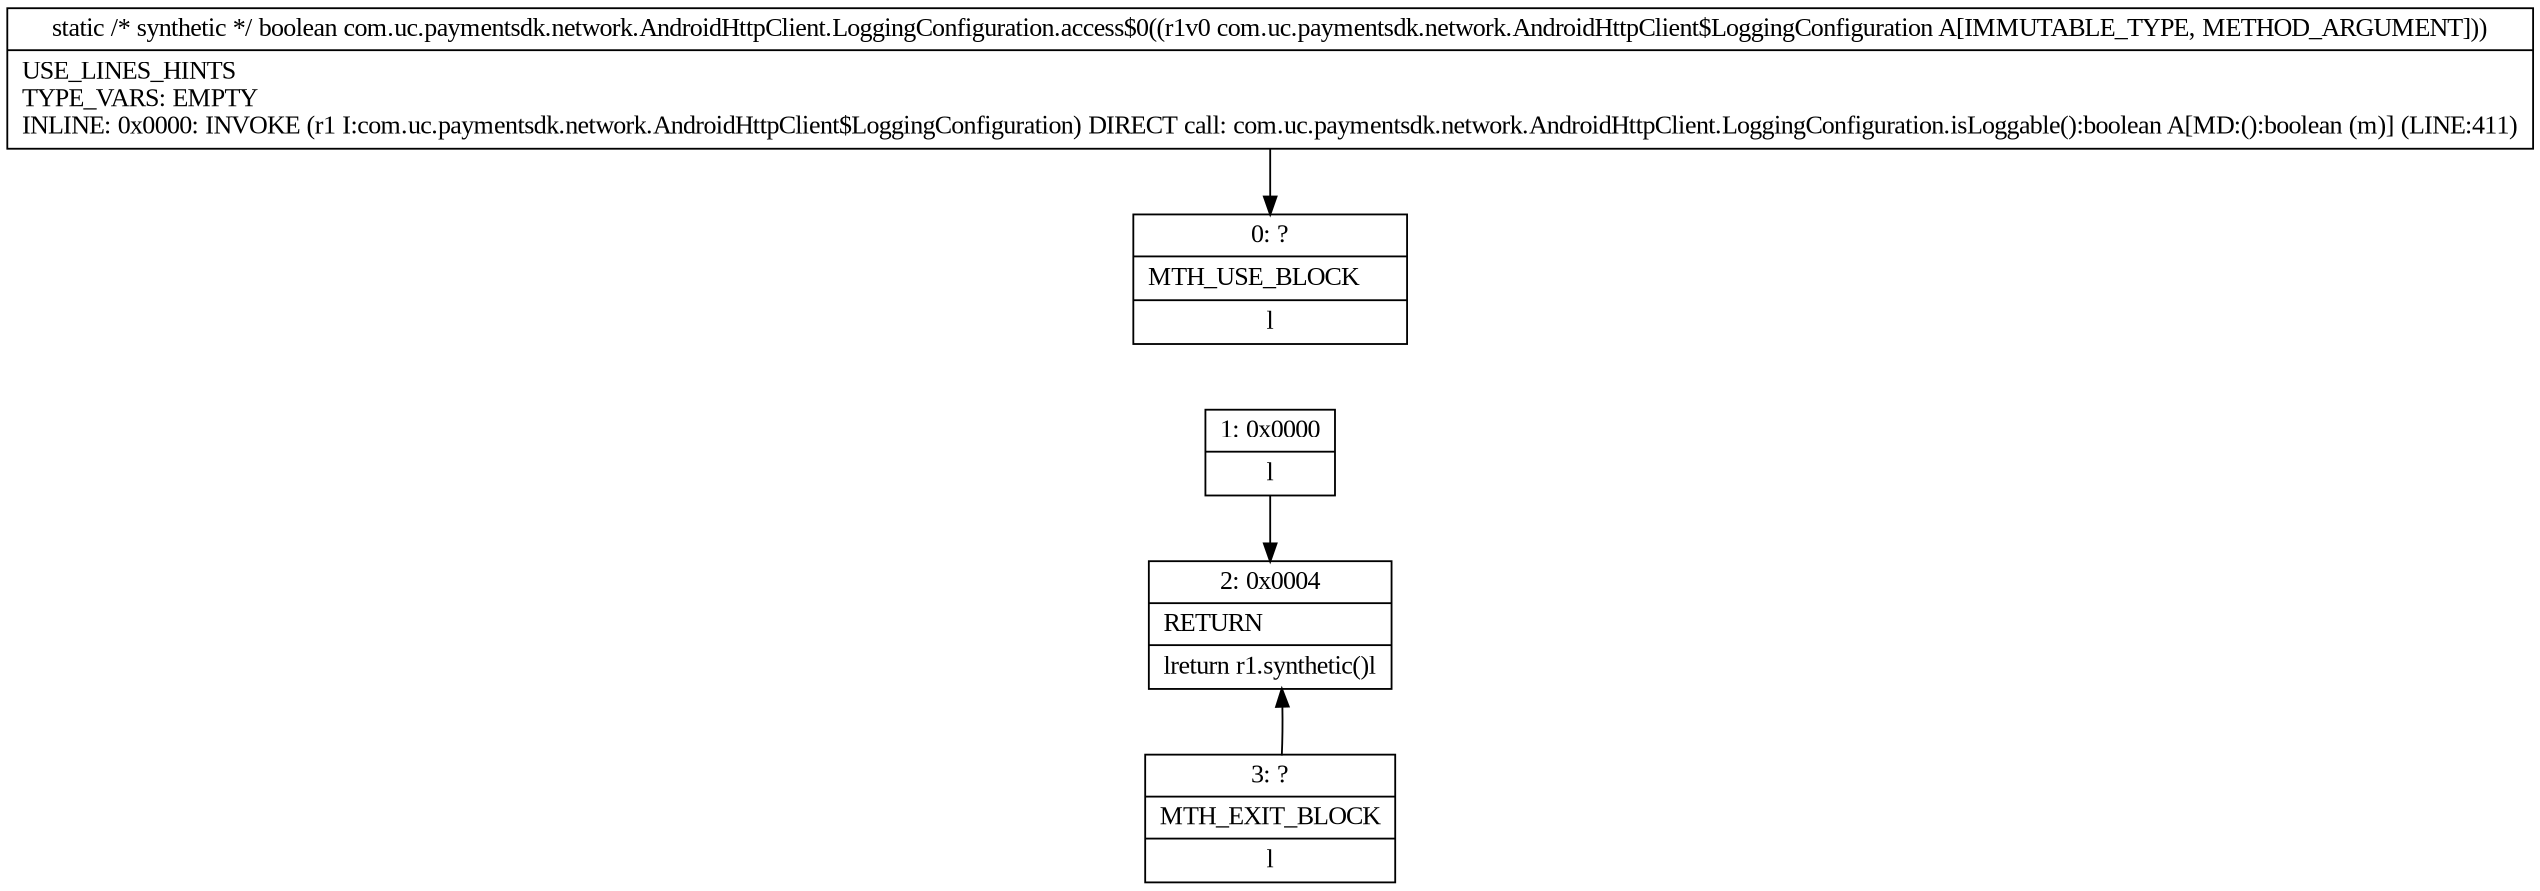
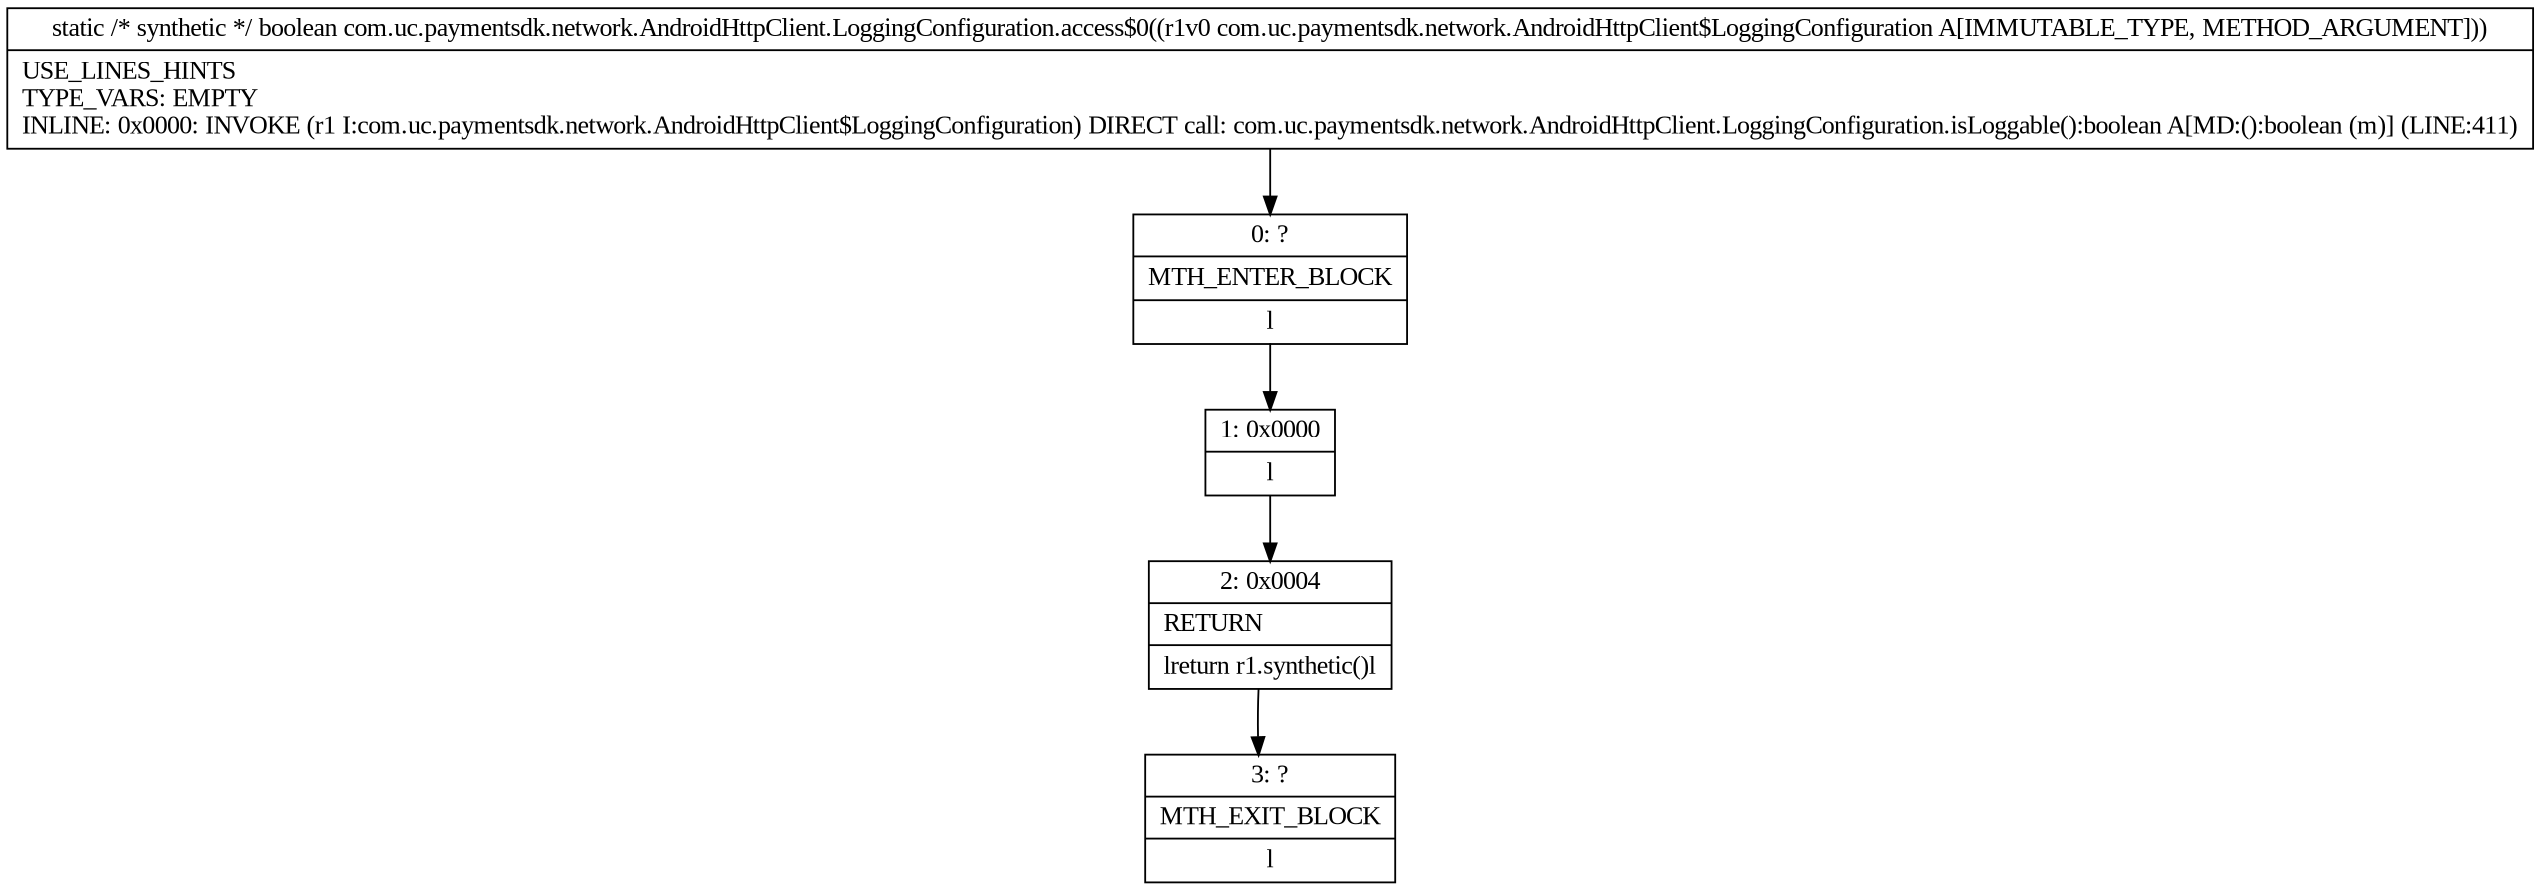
node "0: ?": text "MTH_USE_BLOCK" -> "MTH_ENTER_BLOCK"
edge "0: ?" -> "1: 0x0000": added
edge "3: ?" -> "2: 0x0004": reversed
